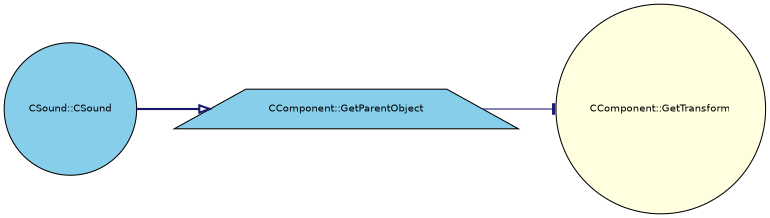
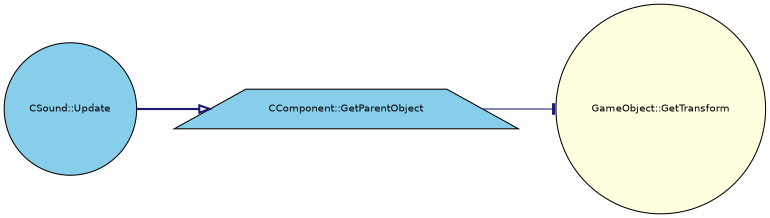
node "CSound::CSound": label "CSound::CSound" -> "CSound::Update"
node "CComponent::GetTransform": label "CComponent::GetTransform" -> "GameObject::GetTransform"
